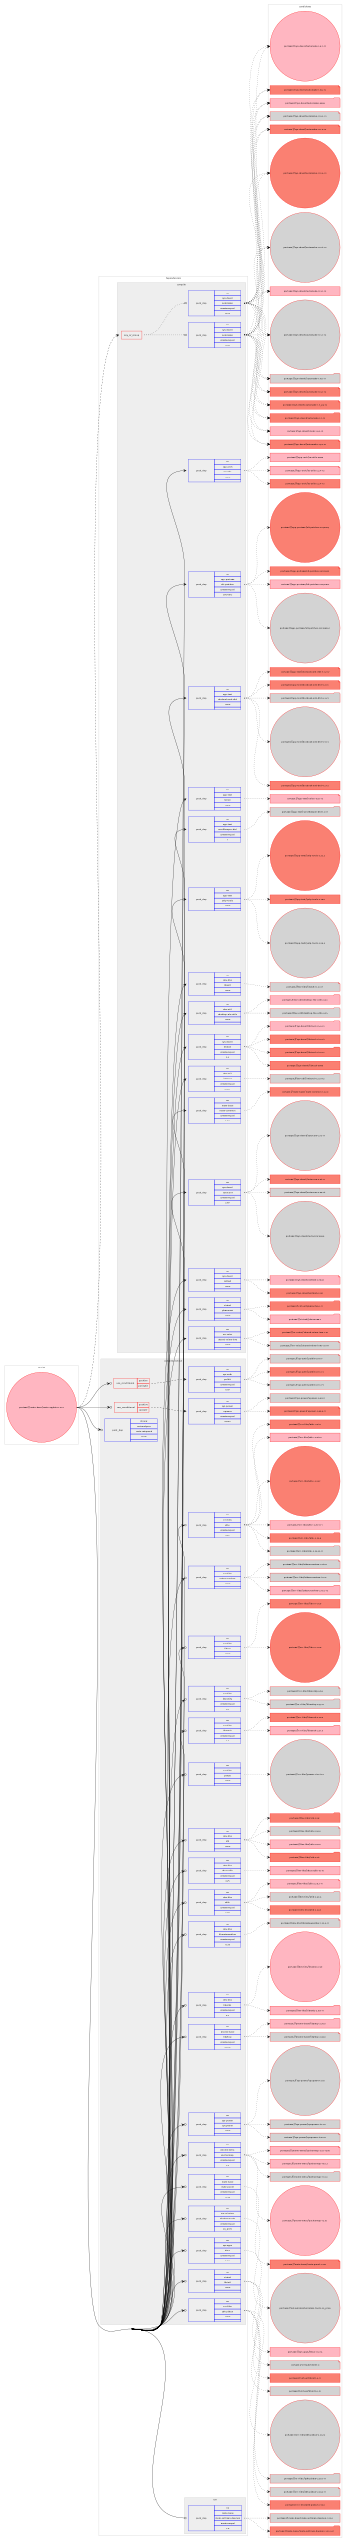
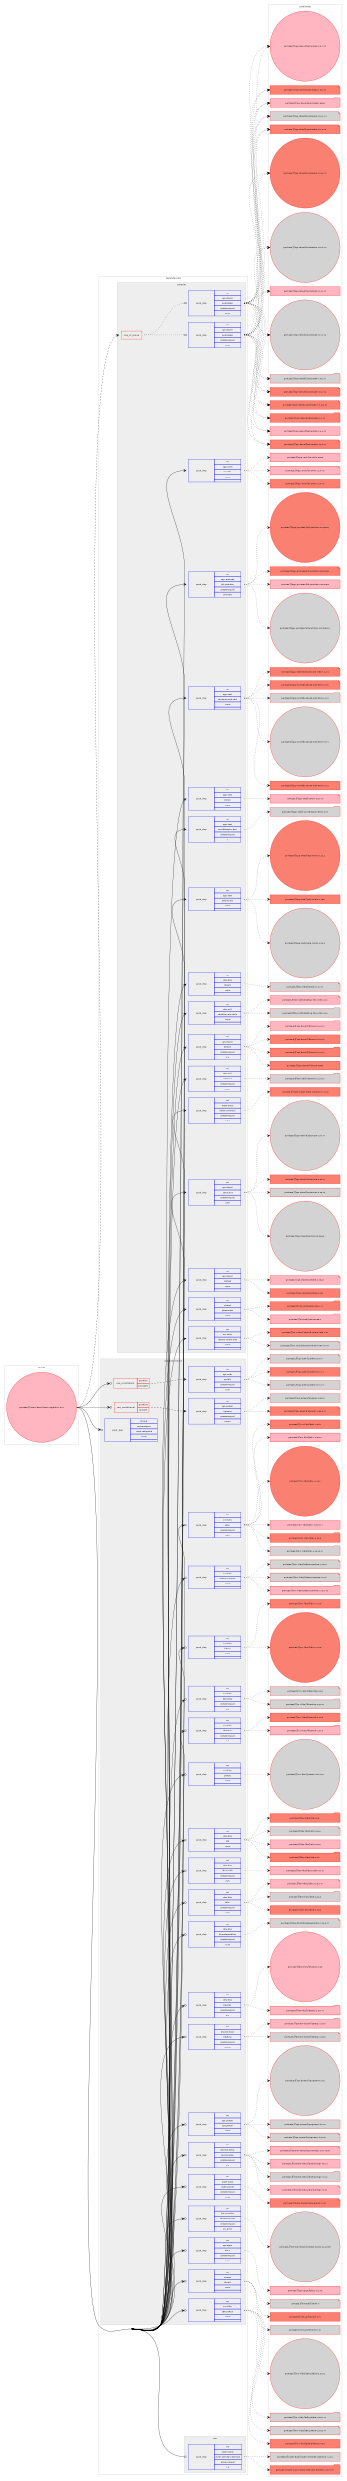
node "portage://sys-devel/mate-1.6.3-r2": label "portage://sys-devel/mate-1.6.3-r2" -> "portage://sys-devel/automake-1.6.3-r2"
node "portage://dev-util/desktop-file-utils-0.23": shape folder -> note
node "portage://gnome-extra/gucharmap-12.0.1": shape circle -> note
